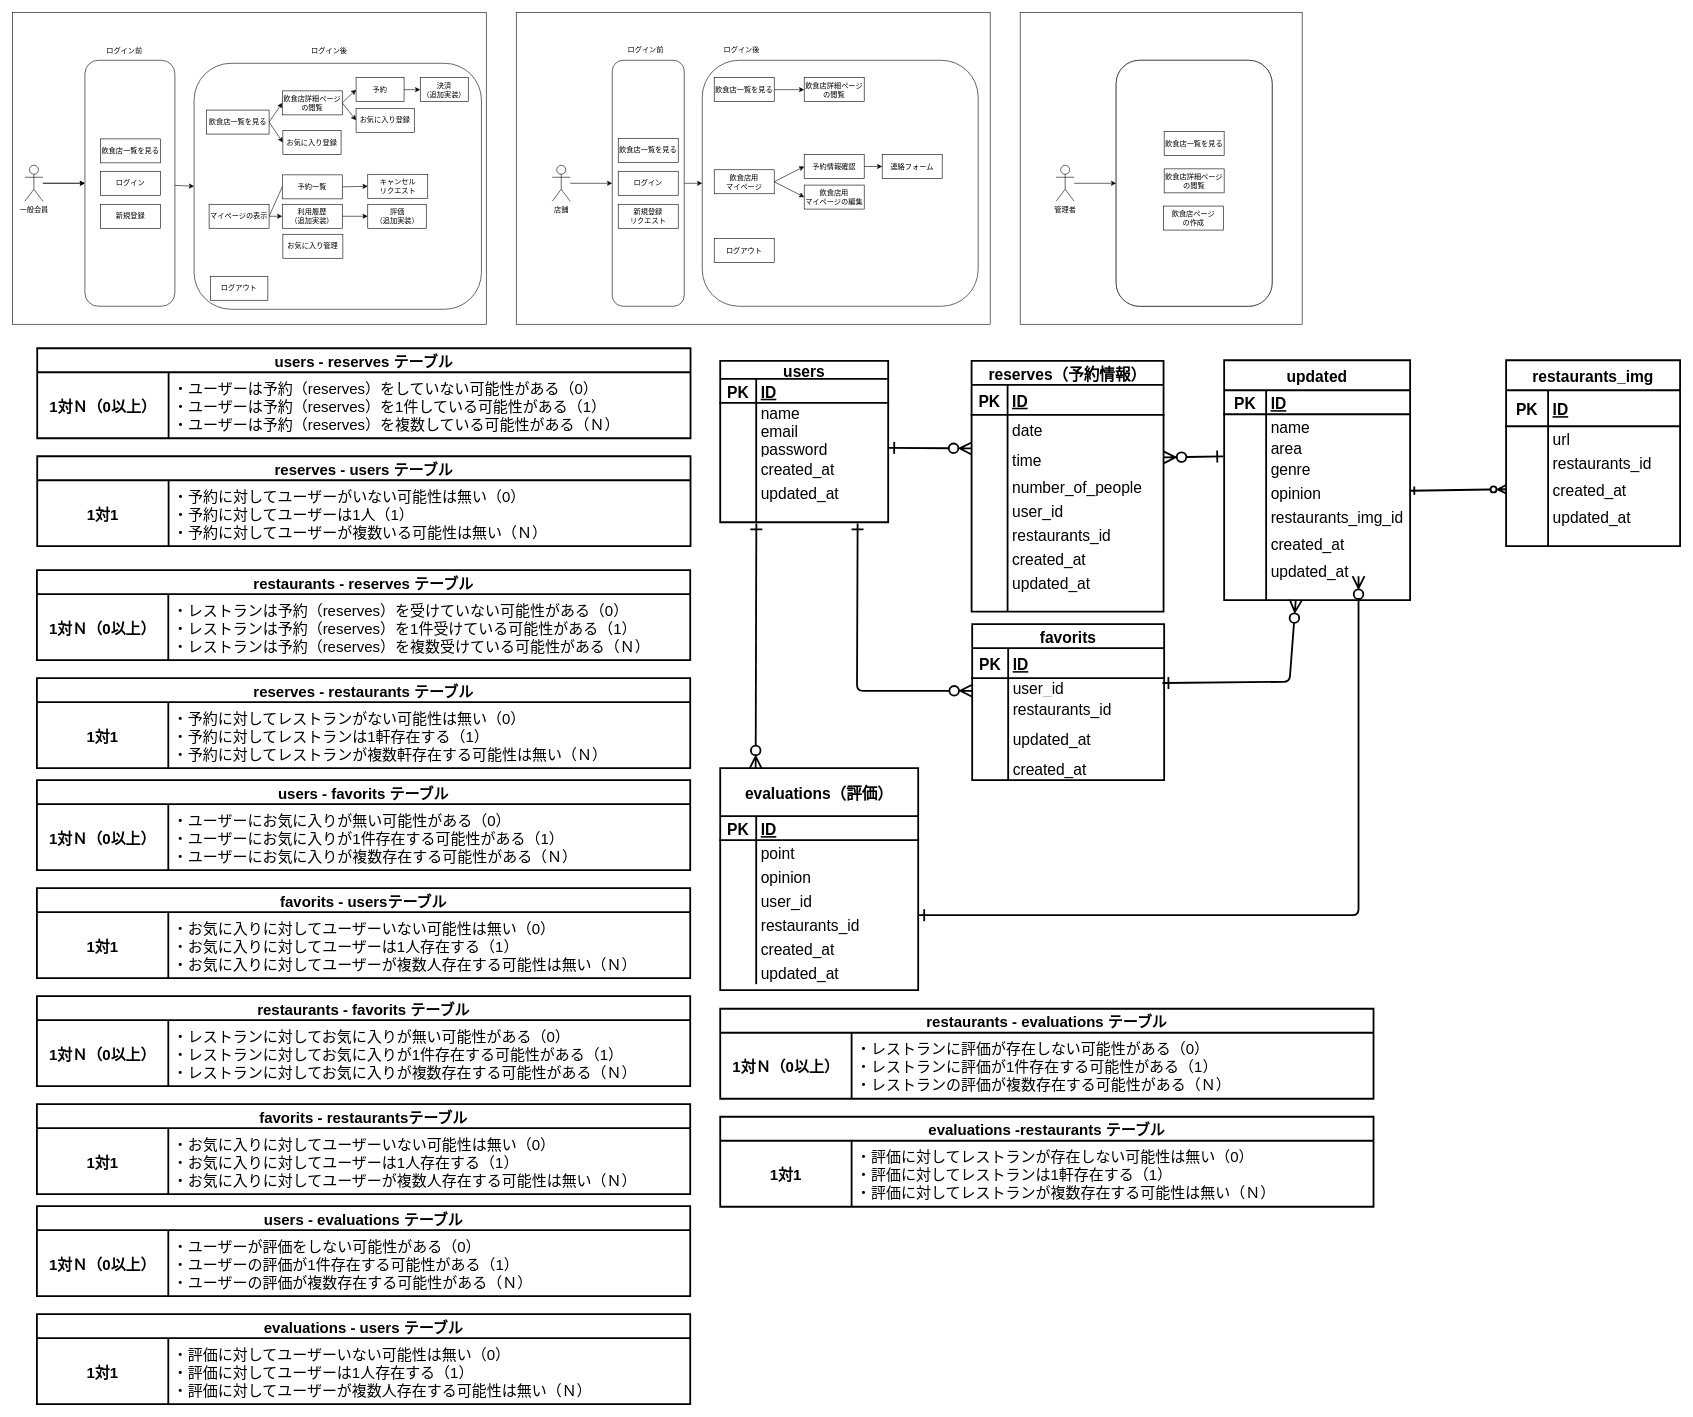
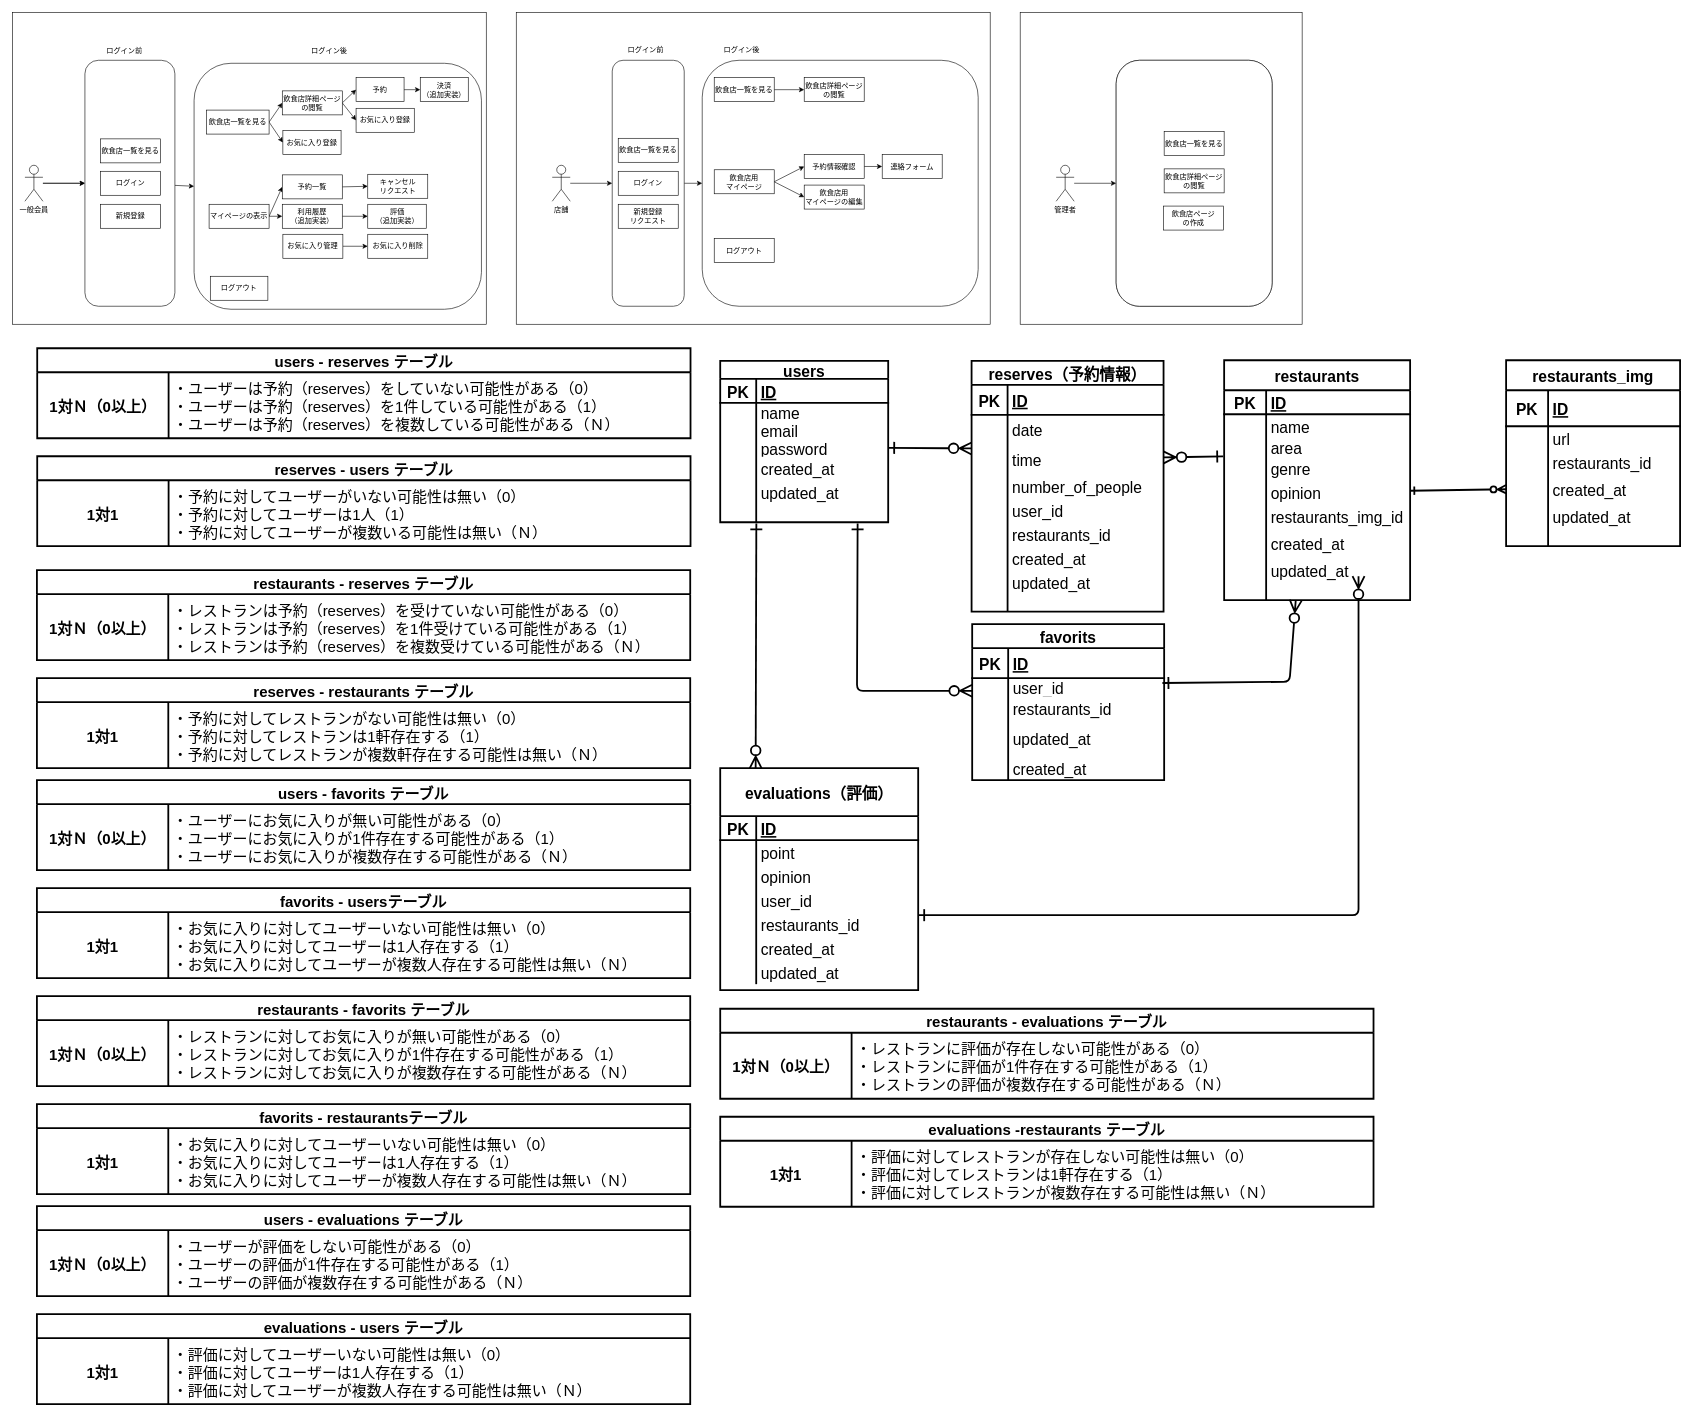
edge "予約一覧" -- "マイページの表示": arrowhead none -> classic
edge "お気に入り管理" -> "お気に入り削除": added
node "お気に入り削除": added
node "updated": label "updated" -> "restaurants"
